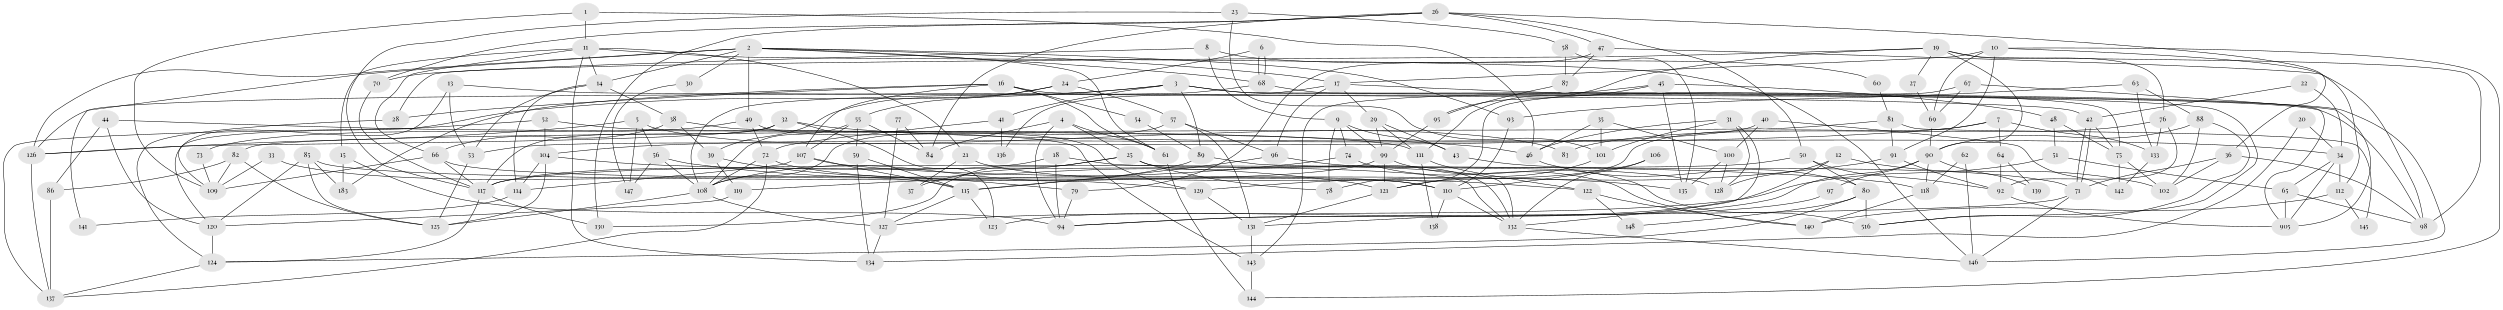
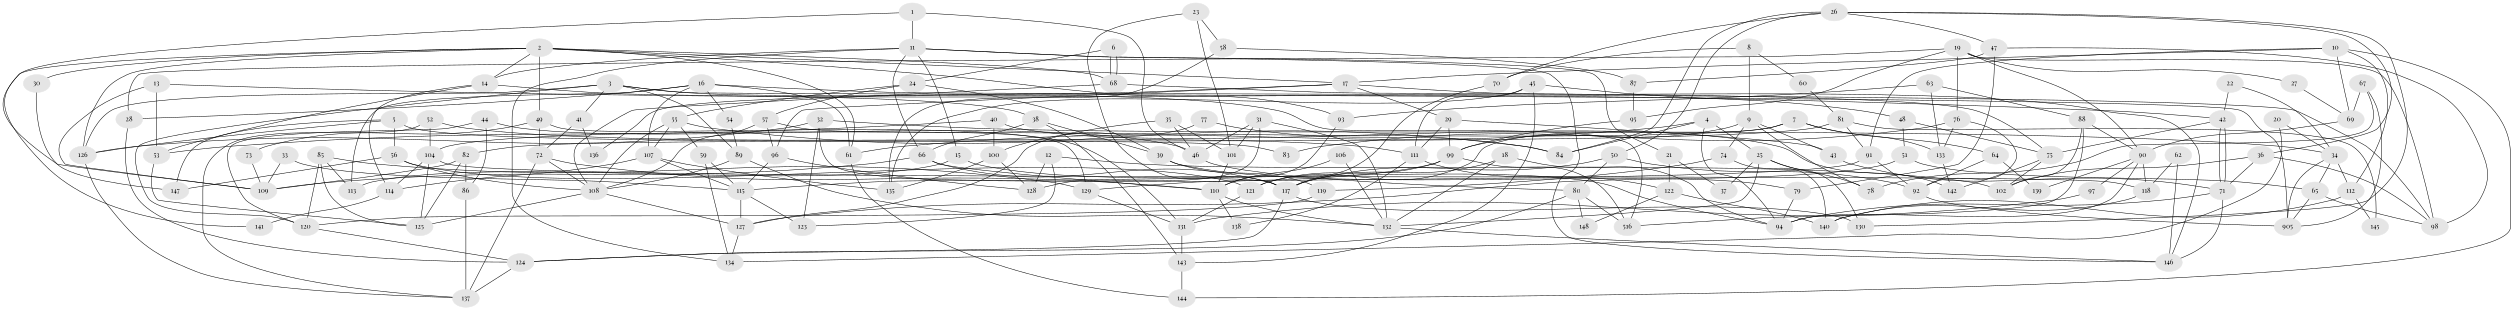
edge "101" -- "121": now "101" -- "110"
node "183": label "183" -> "113"
